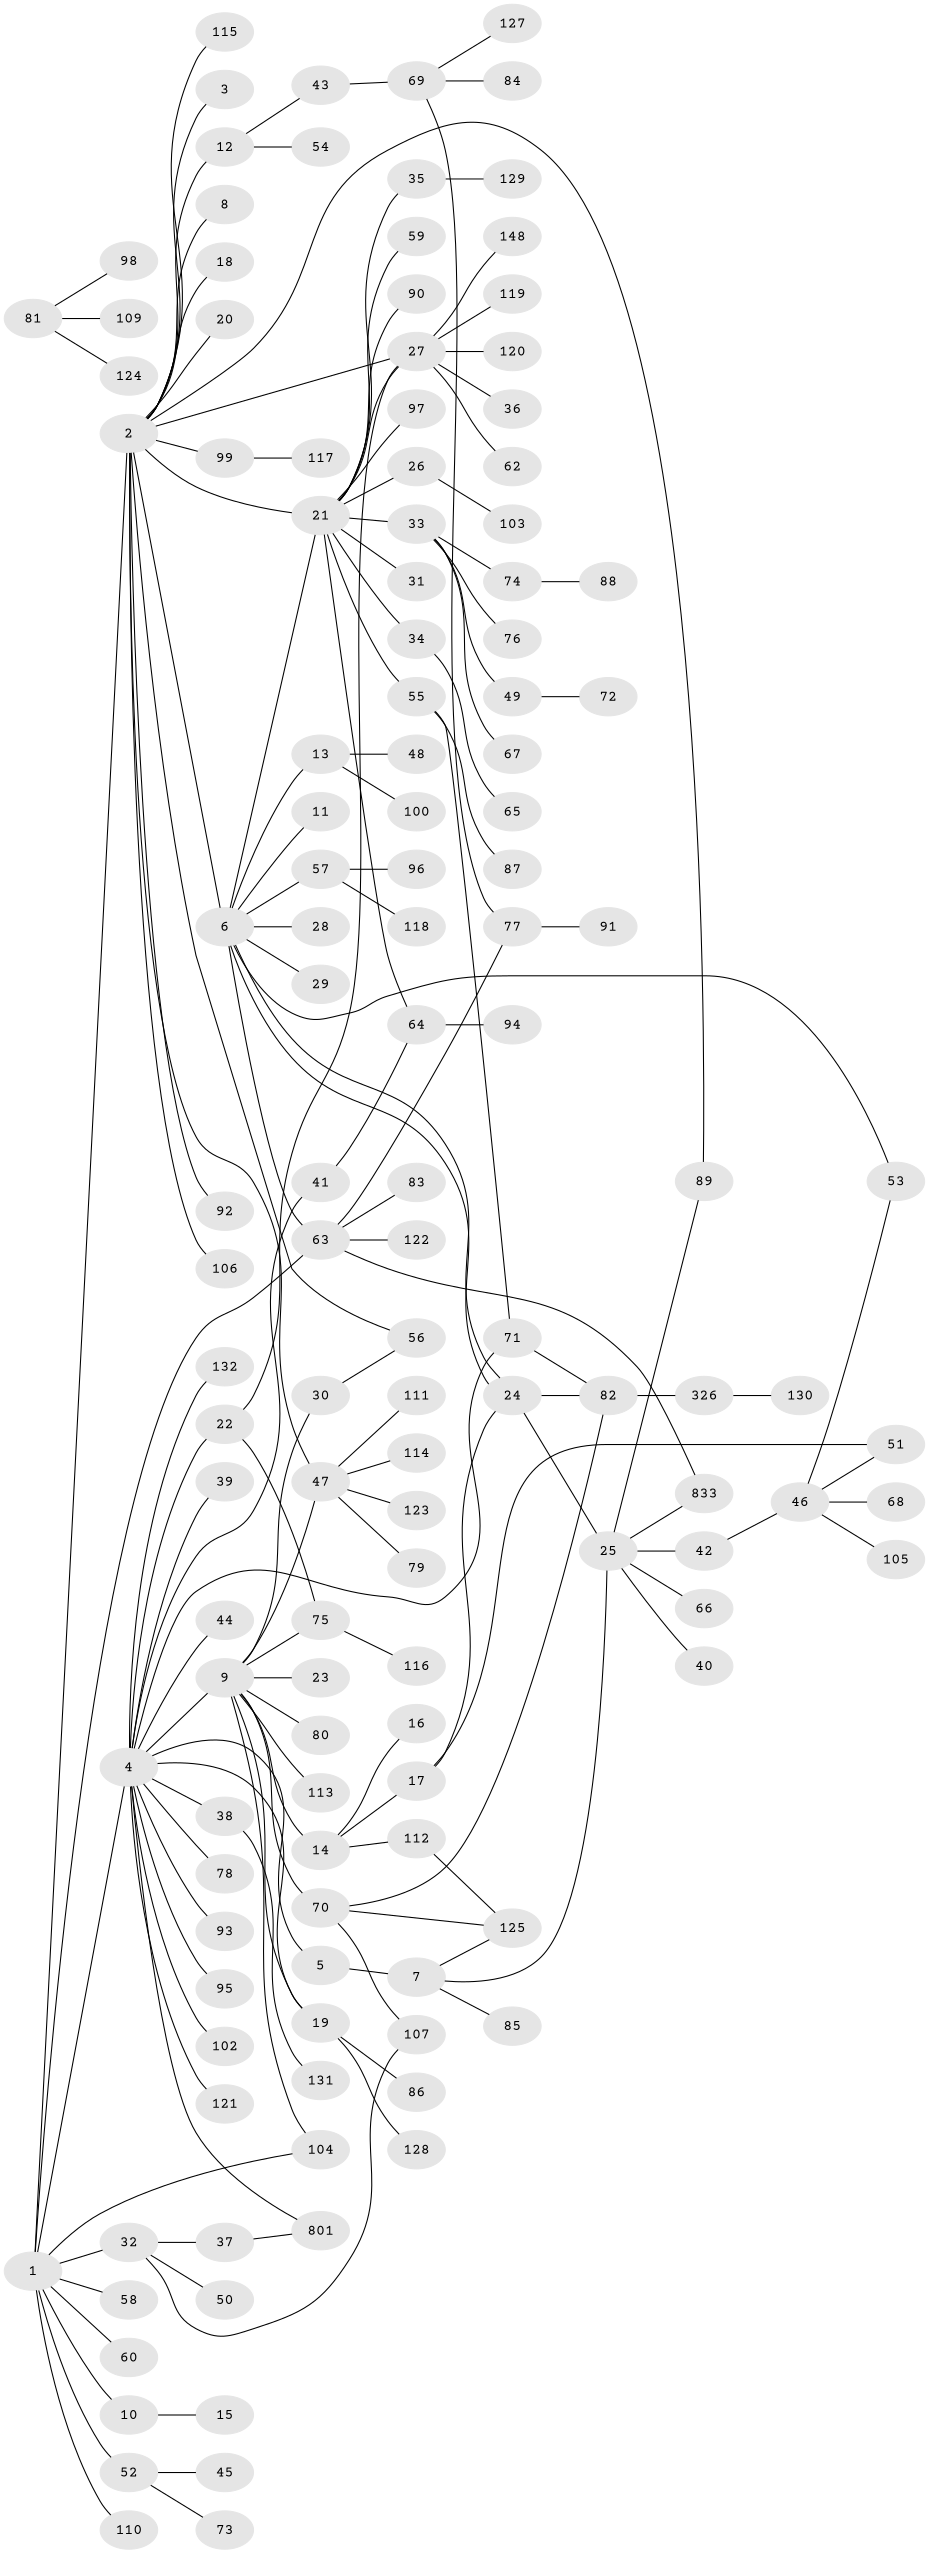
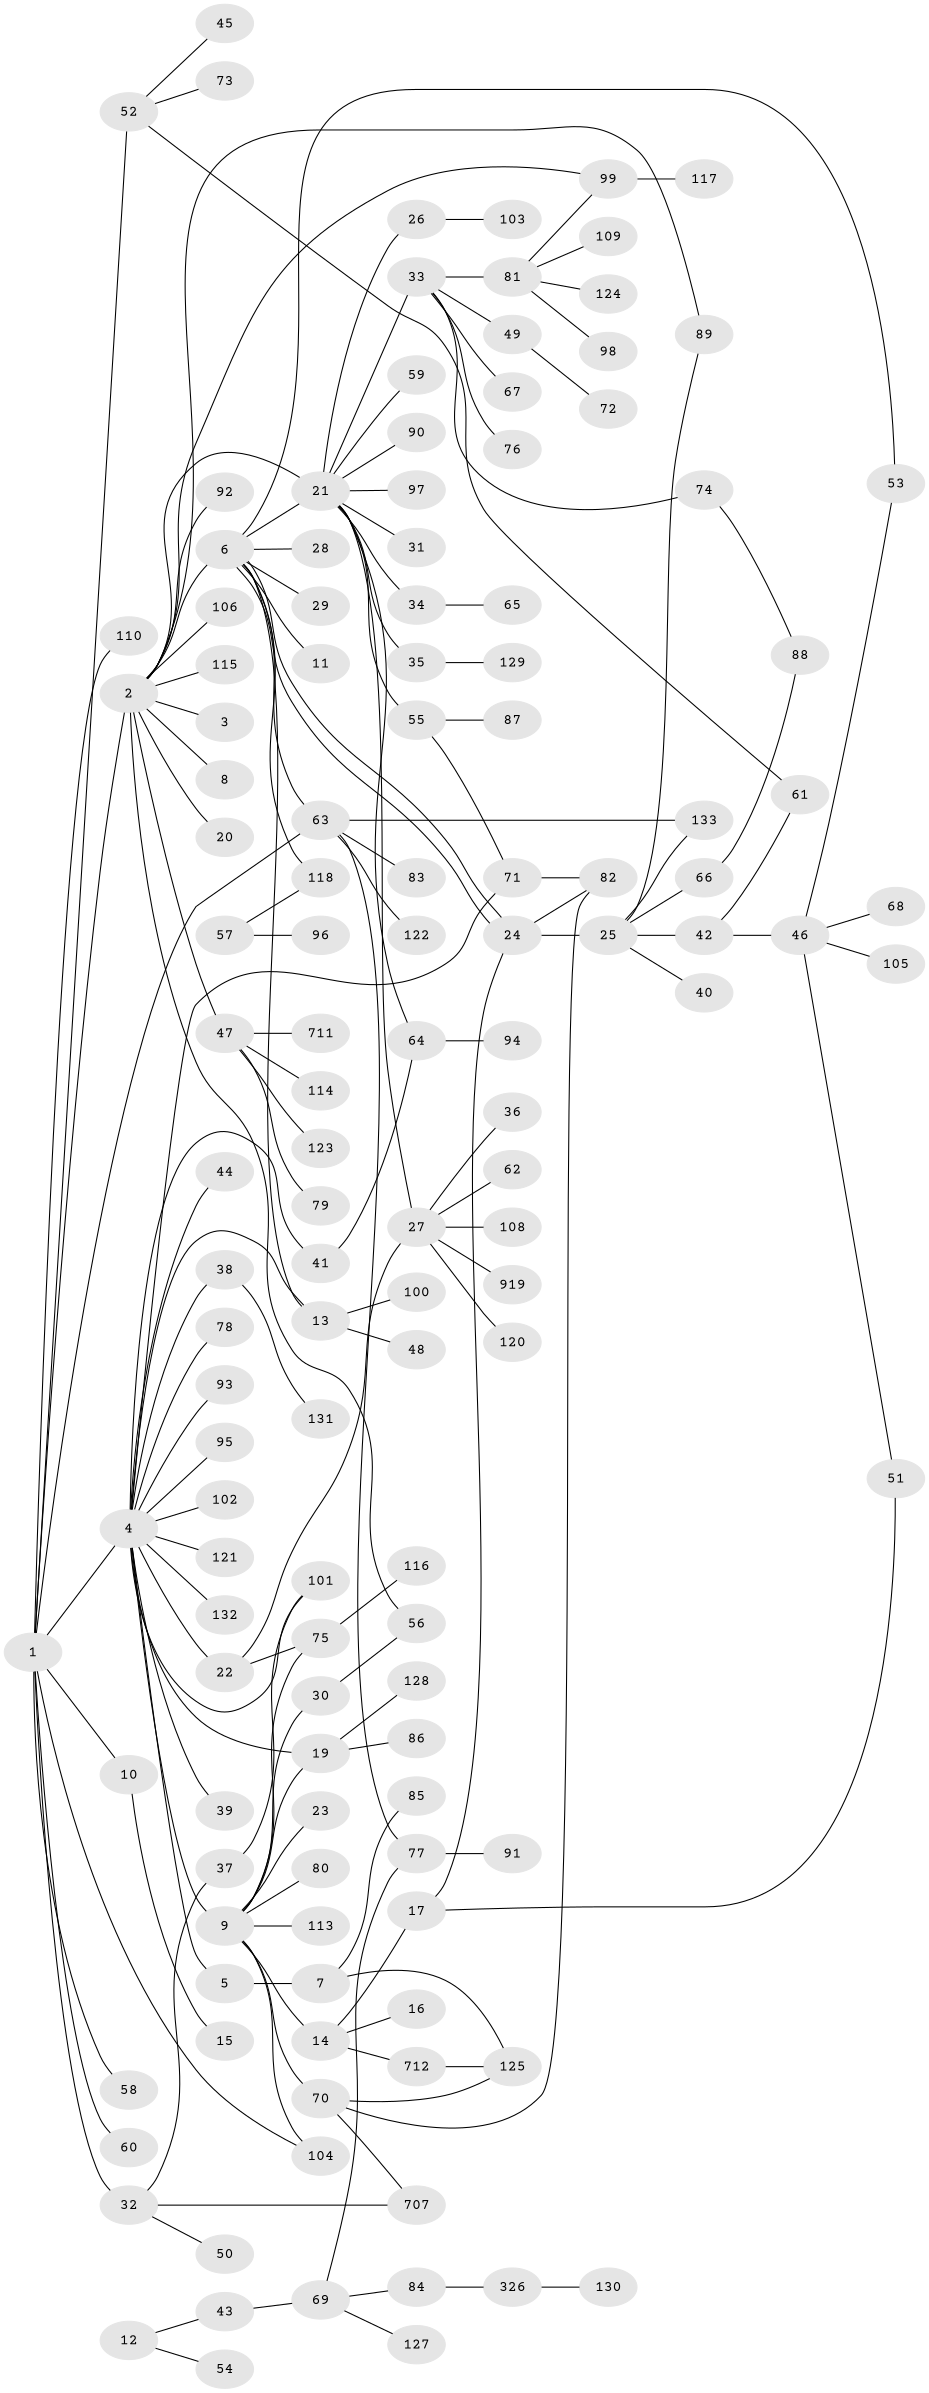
edge "99" -- "81": added
node "148": label "148" -> "108"
node "18": removed
edge "33" -- "81": added
edge "12" -- "2": removed
node "119": label "119" -> "919"
edge "27" -- "2": removed
edge "88" -- "66": added
node "61": added
edge "57" -- "6": now "118" -- "6"
edge "13" -- "4": added
node "111": label "111" -> "711"
edge "82" -- "326": now "84" -- "326"
node "833": label "833" -> "133"
edge "47" -- "9": removed
edge "25" -- "7": removed
node "112": label "112" -> "712"
node "107": label "107" -> "707"
node "801": label "801" -> "101"
